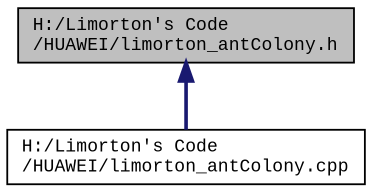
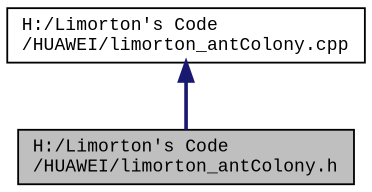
edge "H:/Limorton's Code /HUAWEI/limorton_antColony.cpp" -> "H:/Limorton's Code /HUAWEI/limorton_antColony.h": reversed
